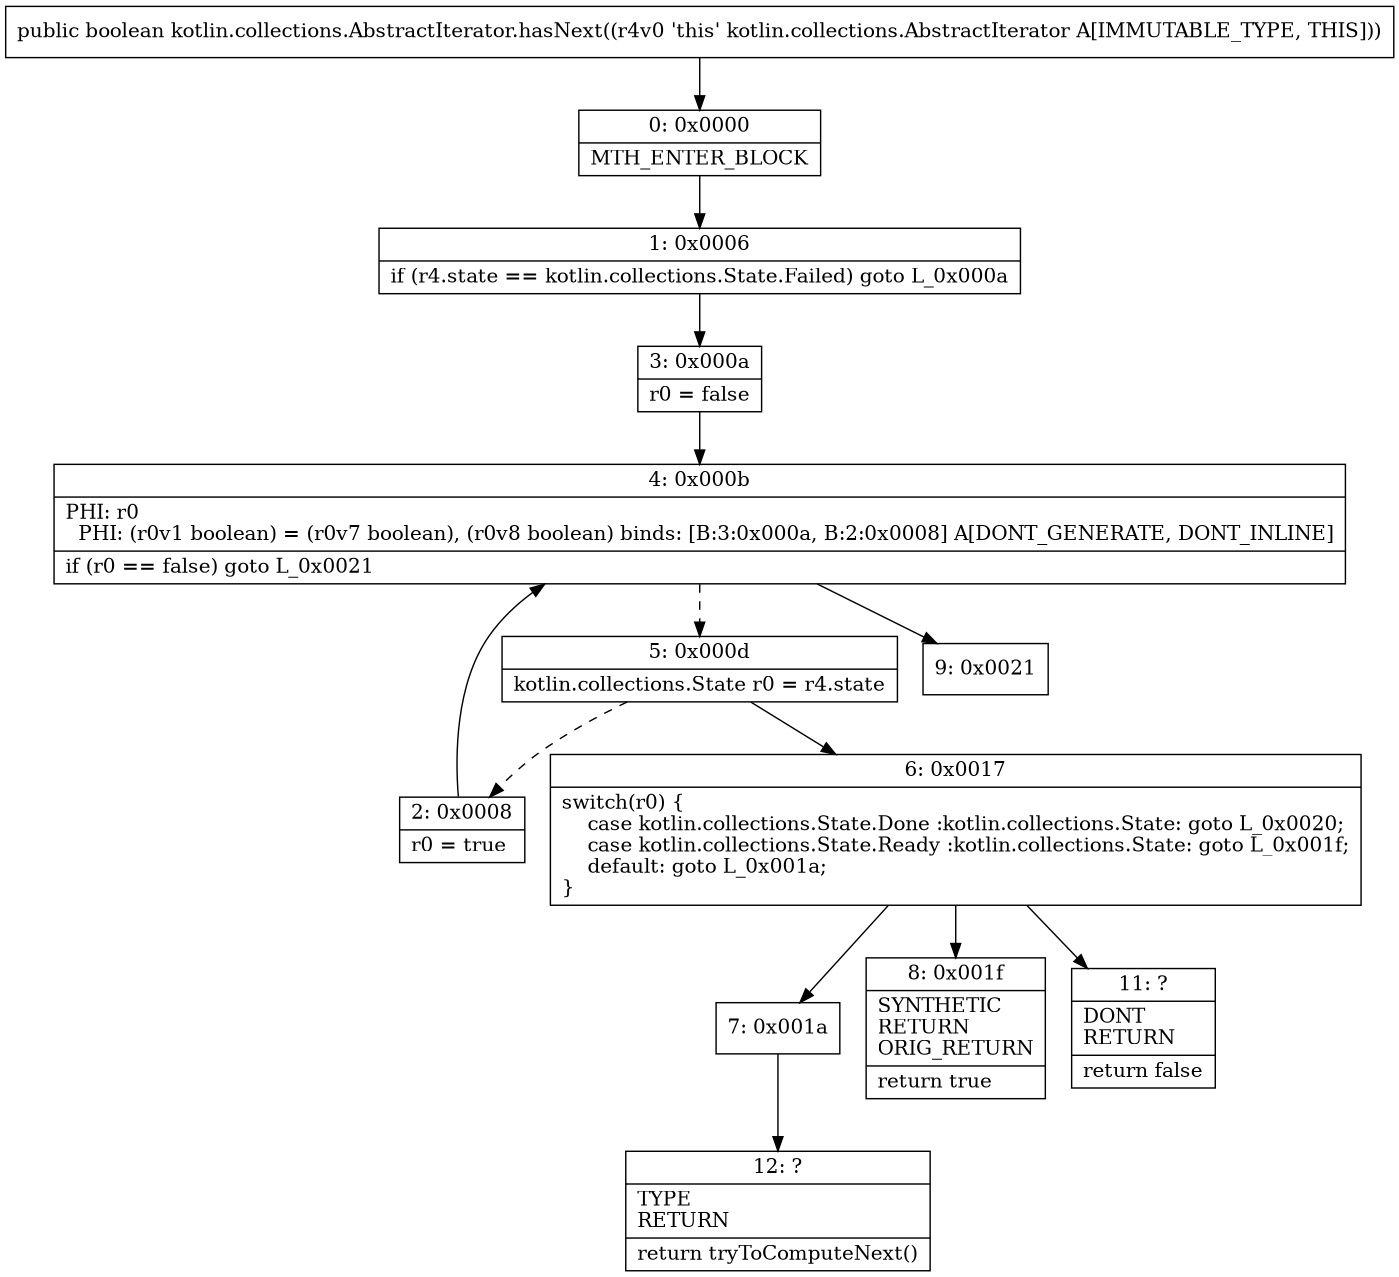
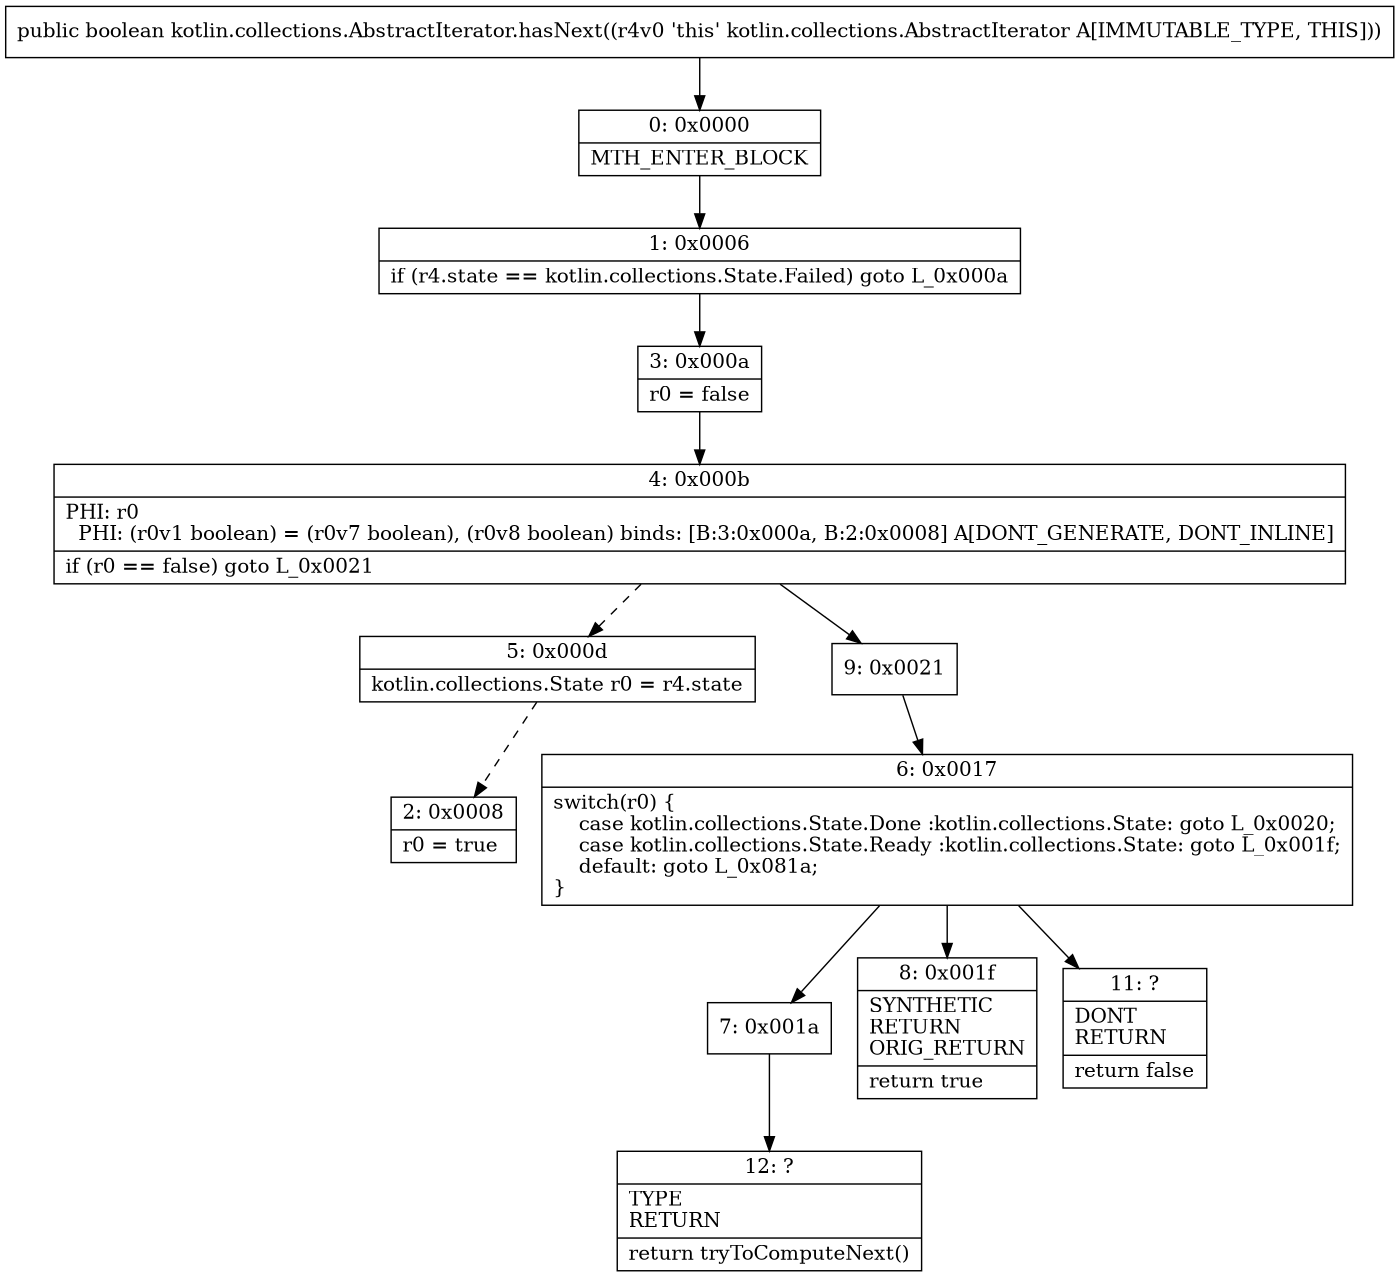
edge "2: 0x0008" -> "4: 0x000b": removed
edge "5: 0x000d" -> "6: 0x0017": now "9: 0x0021" -> "6: 0x0017"
node "6: 0x0017": text "default: goto L_0x001a;" -> "default: goto L_0x081a;"
